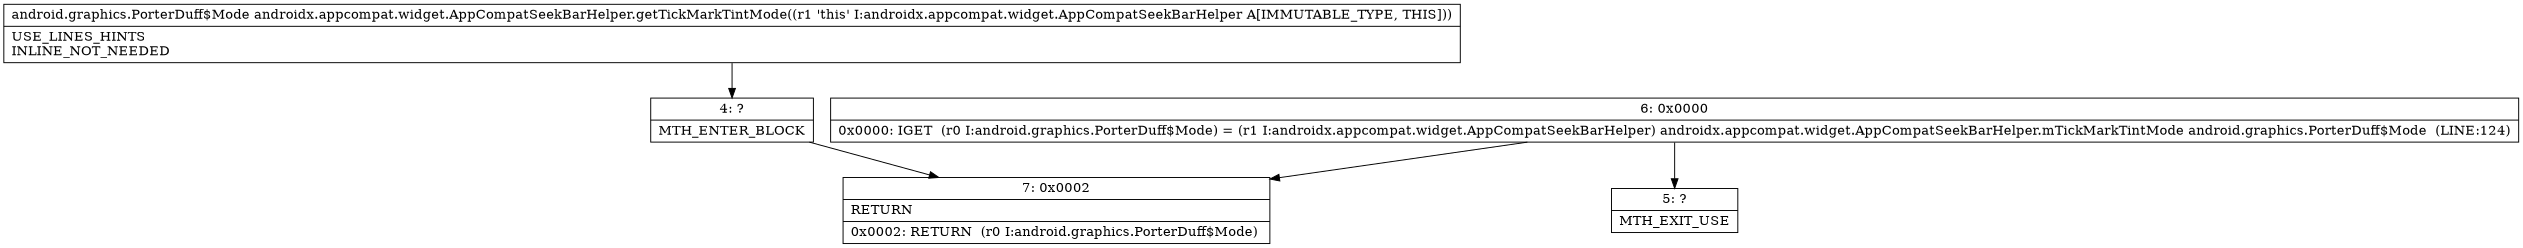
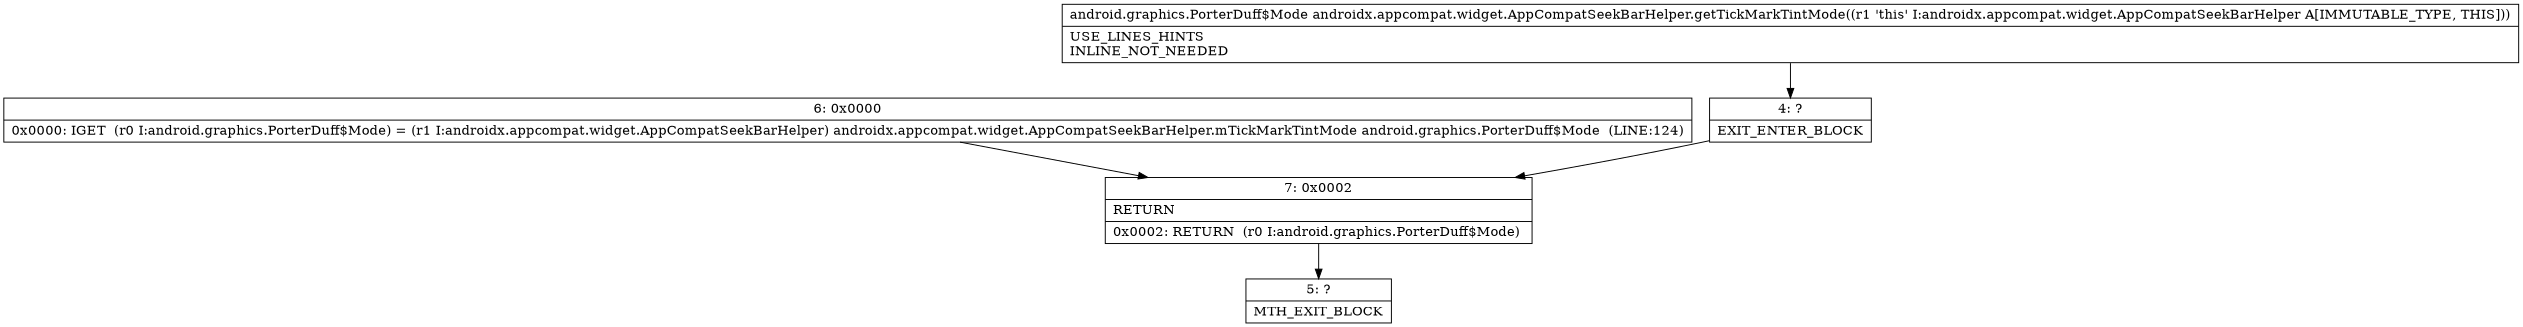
node "4: ?": text "MTH_ENTER_BLOCK" -> "EXIT_ENTER_BLOCK"
edge "6: 0x0000" -> "5: ?": now "7: 0x0002" -> "5: ?"
node "5: ?": text "MTH_EXIT_USE" -> "MTH_EXIT_BLOCK"
